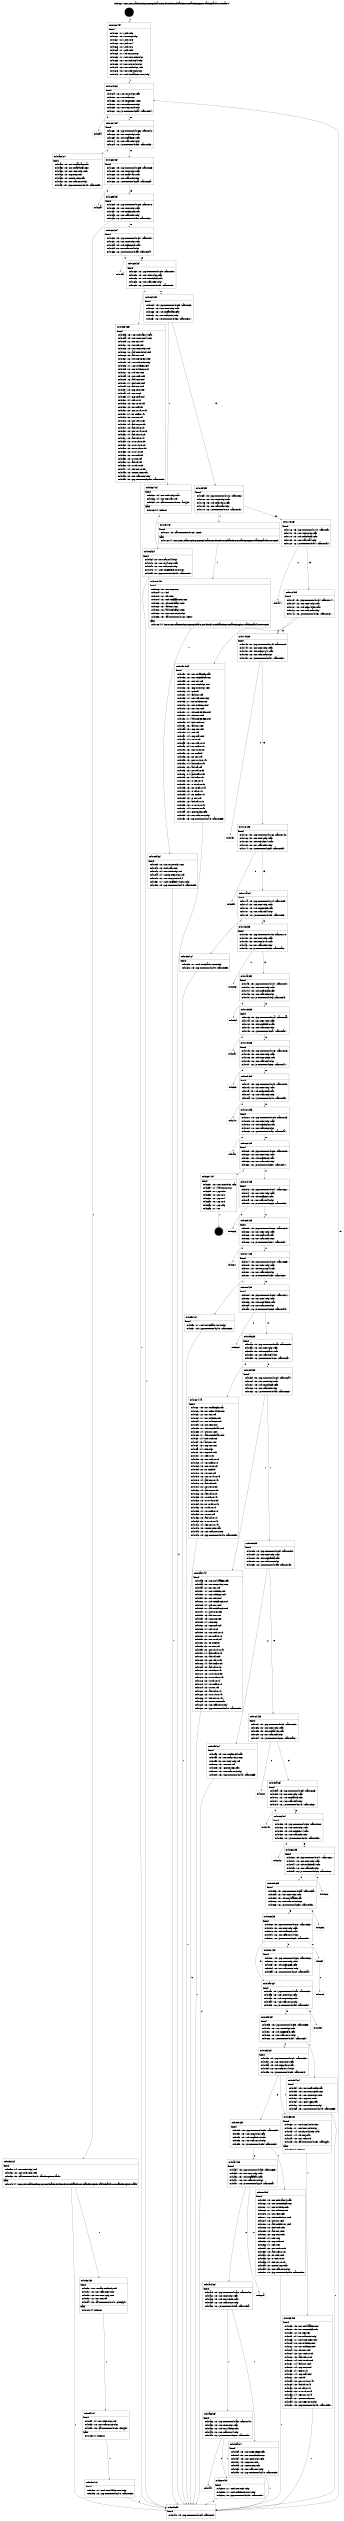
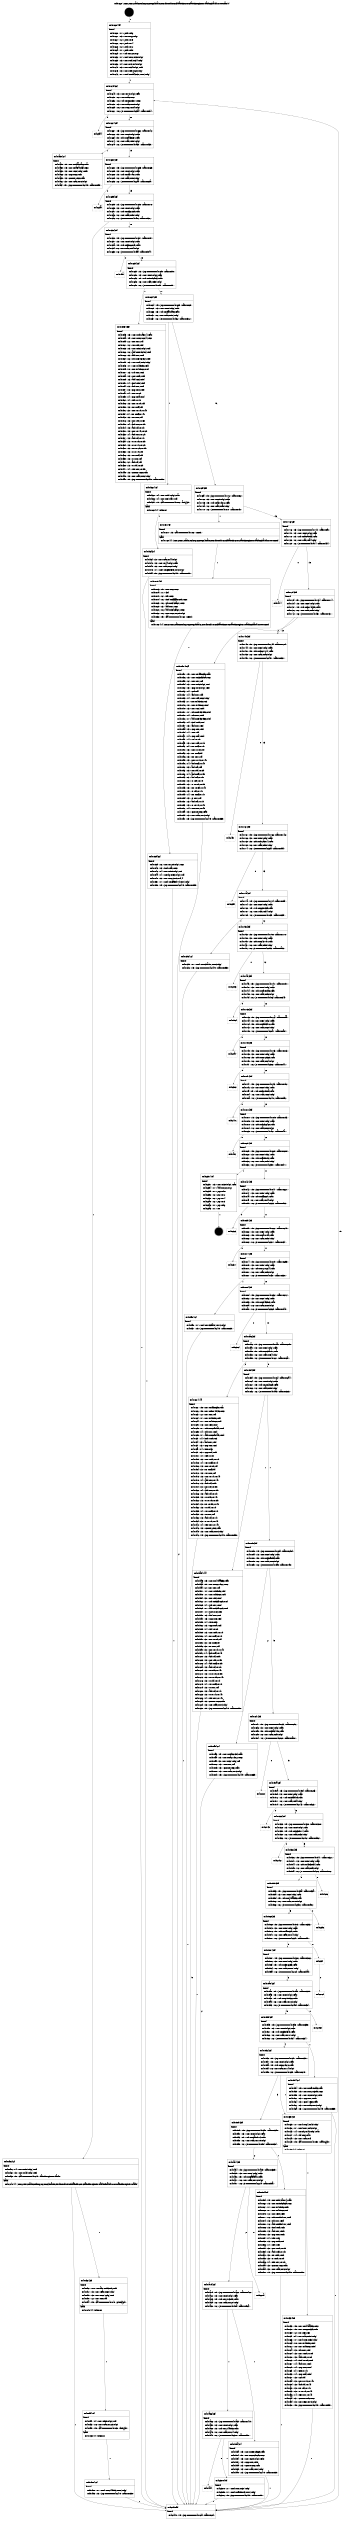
edge "0x40196e [25]" -> "0x4019a0 [25]": now "0x401987 [25]" -> "0x4019a0 [25]"
